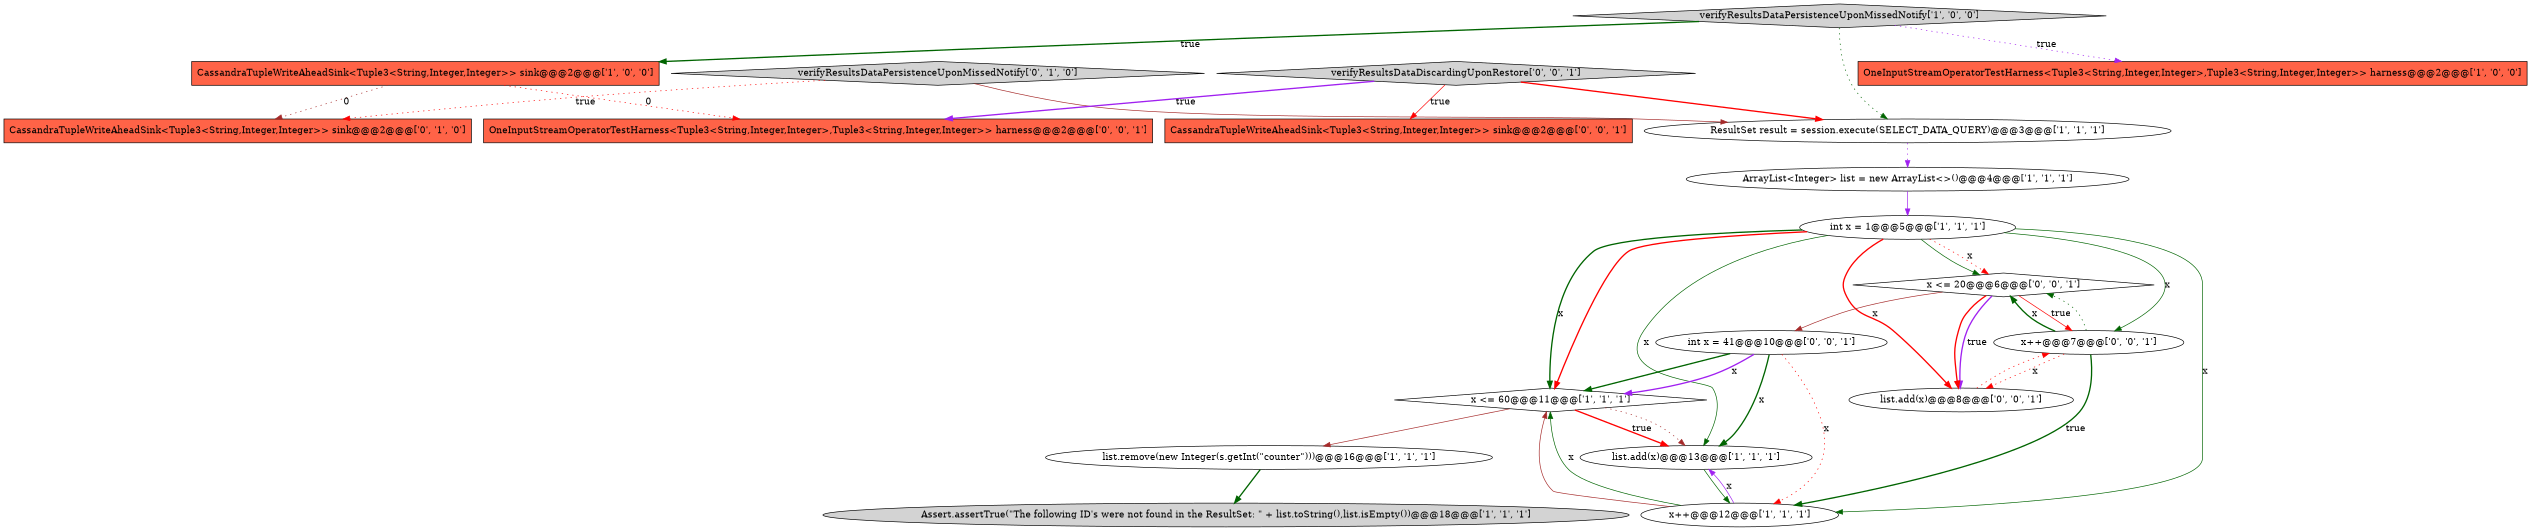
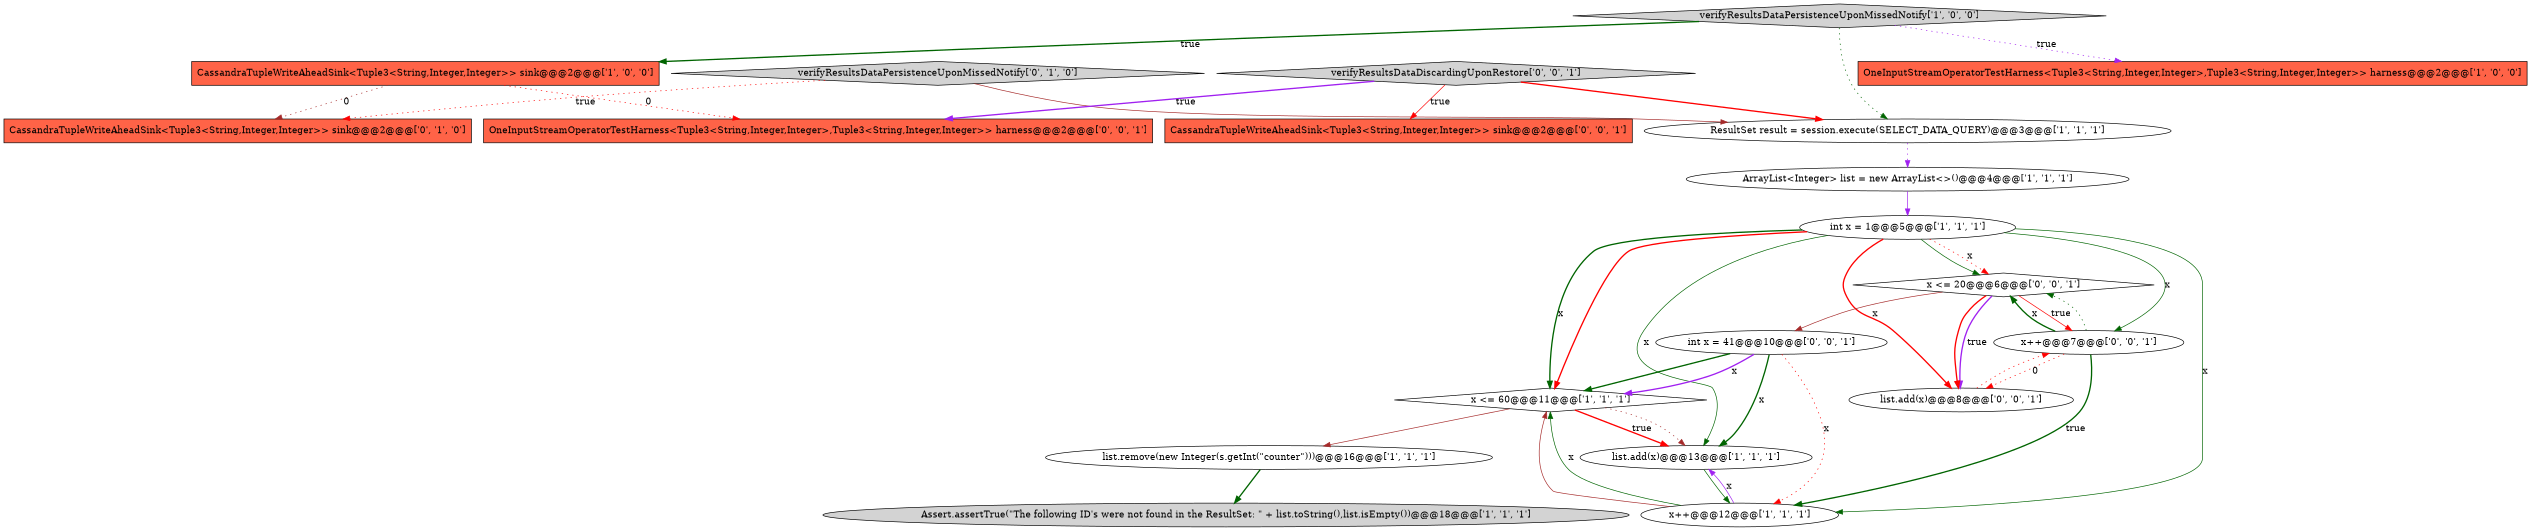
edge "x++@@@7@@@['0', '0', '1']" -> "list.add(x)@@@8@@@['0', '0', '1']": label "x" -> "0"
